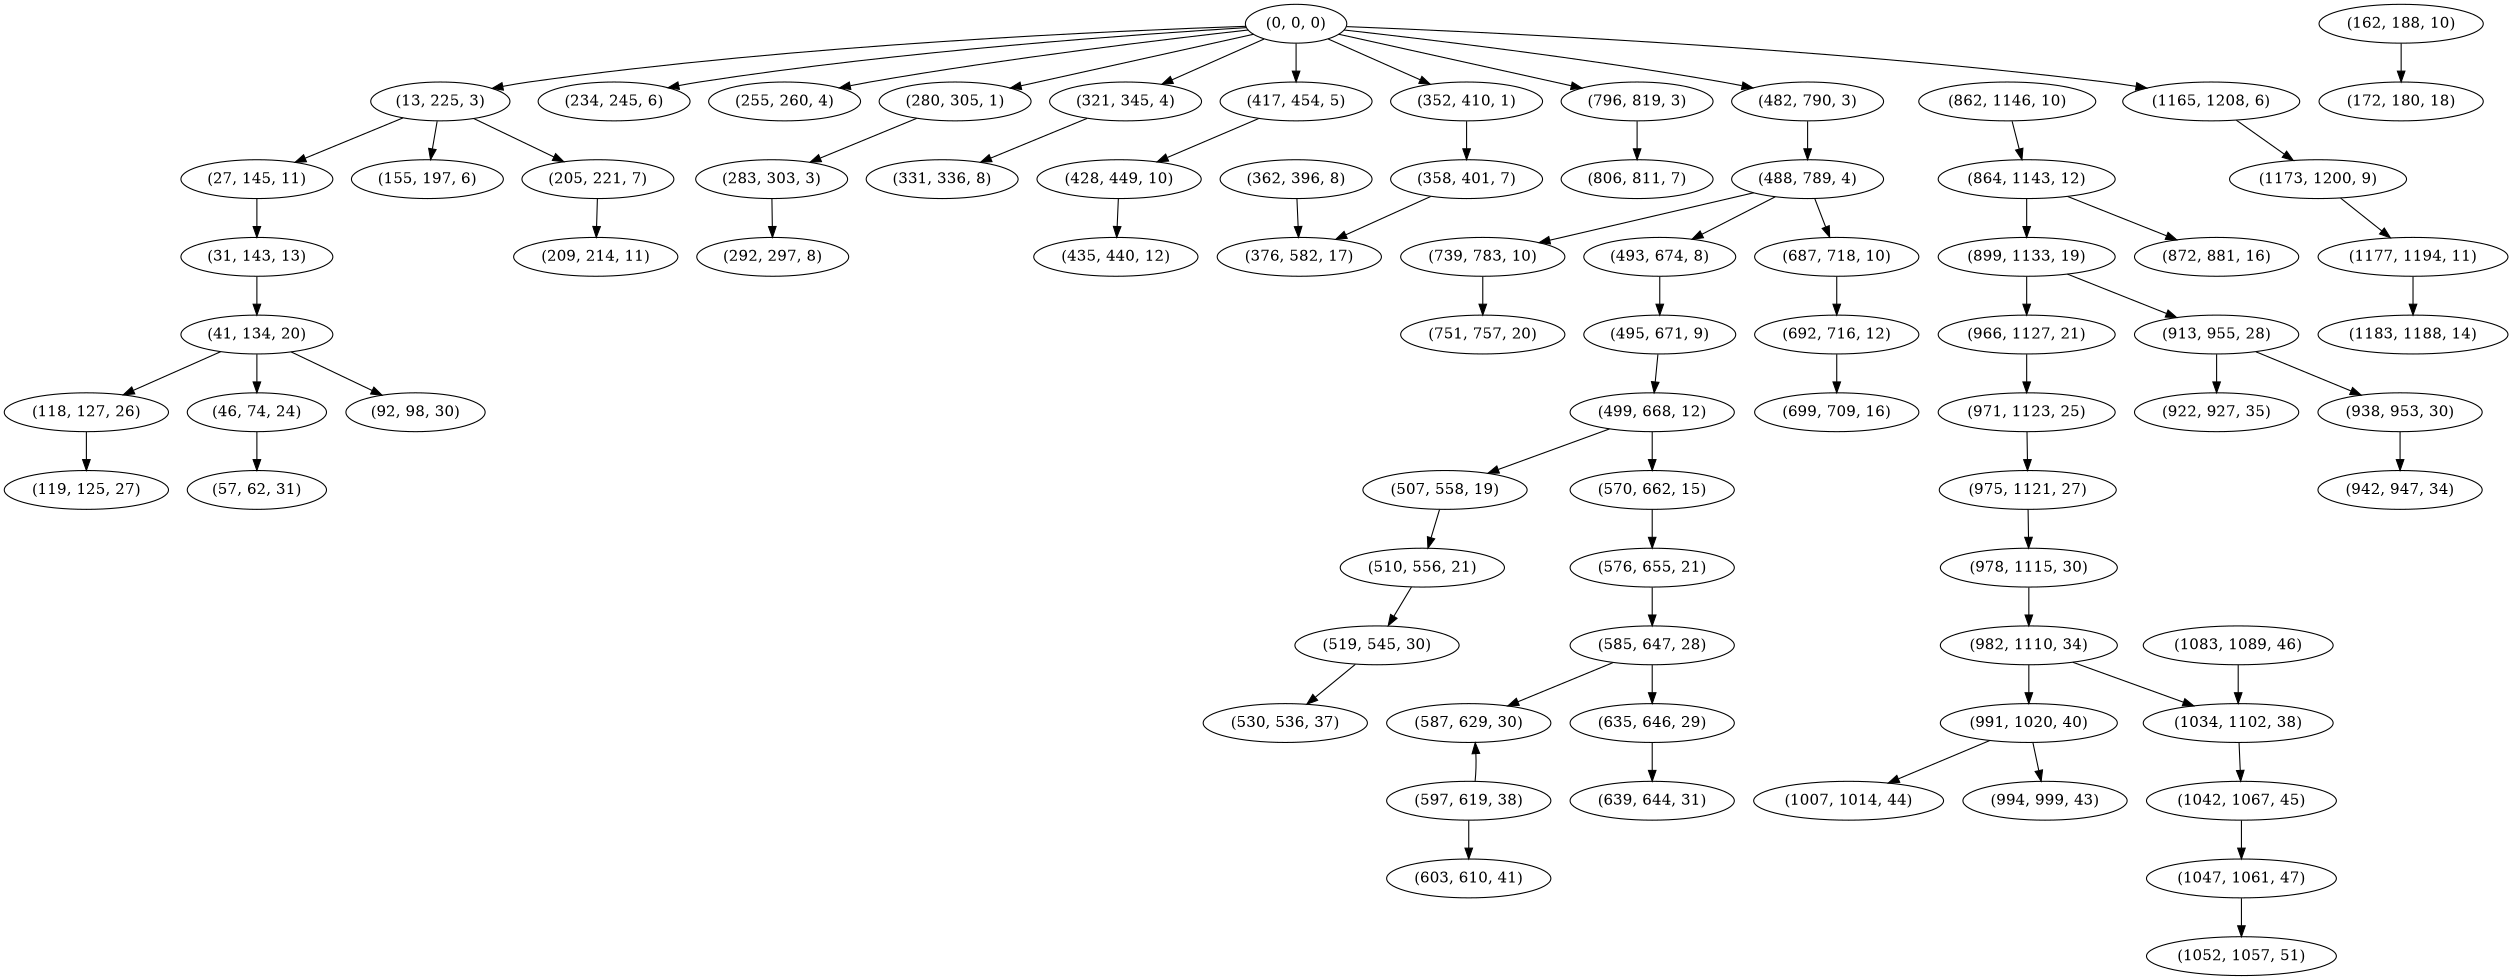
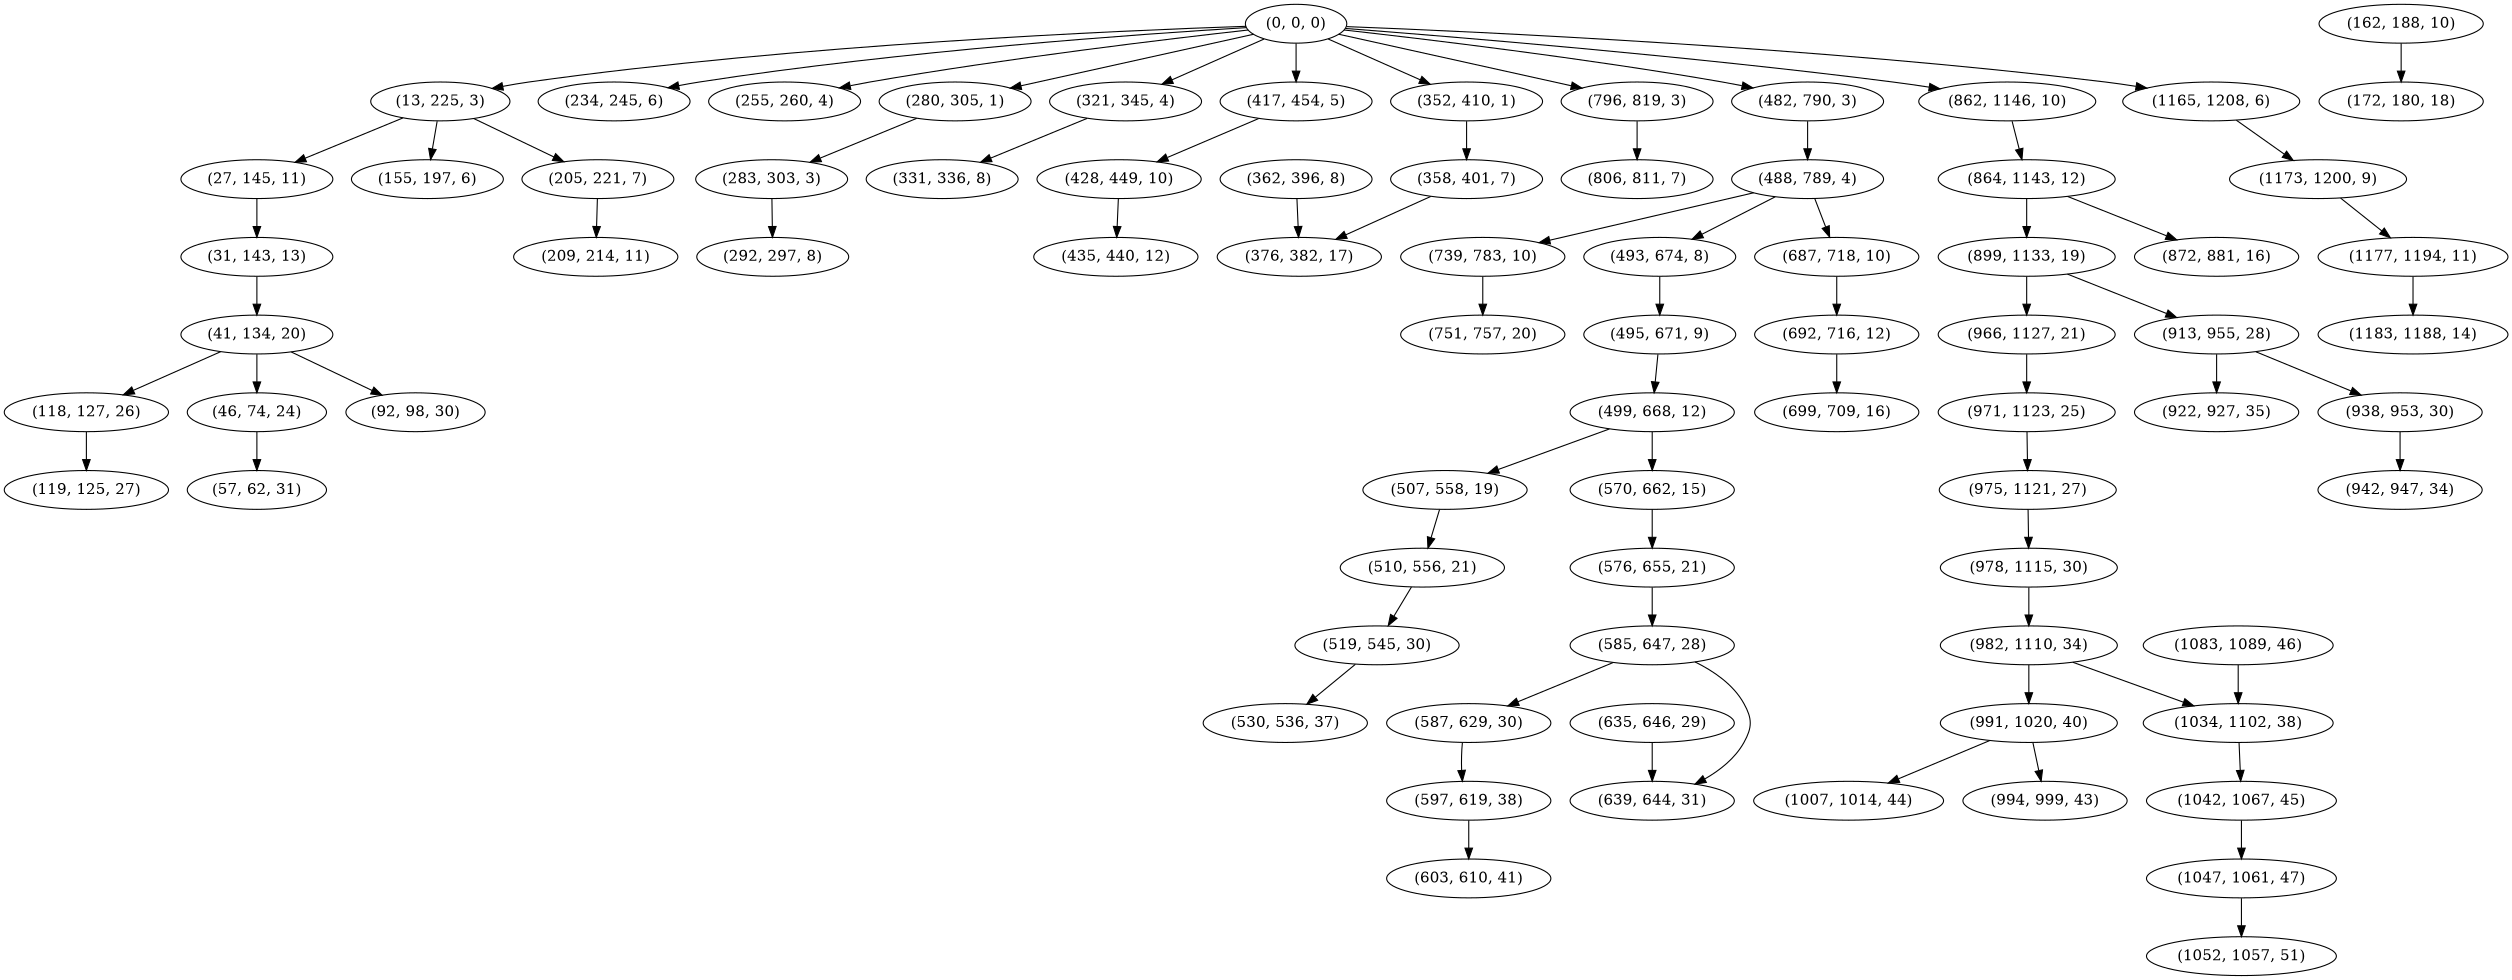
edge "(0, 0, 0)" -> "(862, 1146, 10)": added
node "(376, 582, 17)": label "(376, 582, 17)" -> "(376, 382, 17)"
edge "(585, 647, 28)" -> "(635, 646, 29)": now "(585, 647, 28)" -> "(639, 644, 31)"
edge "(597, 619, 38)" -> "(587, 629, 30)": reversed
